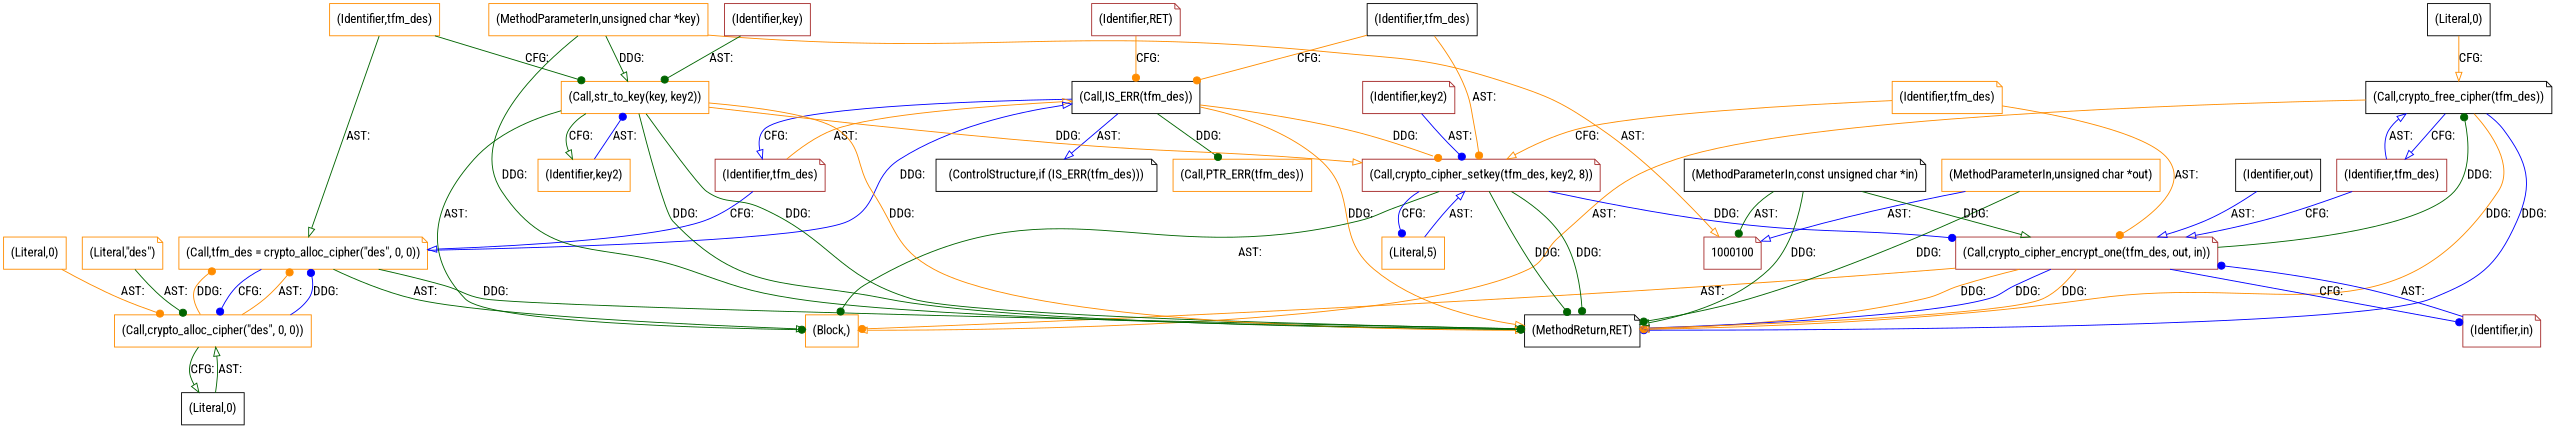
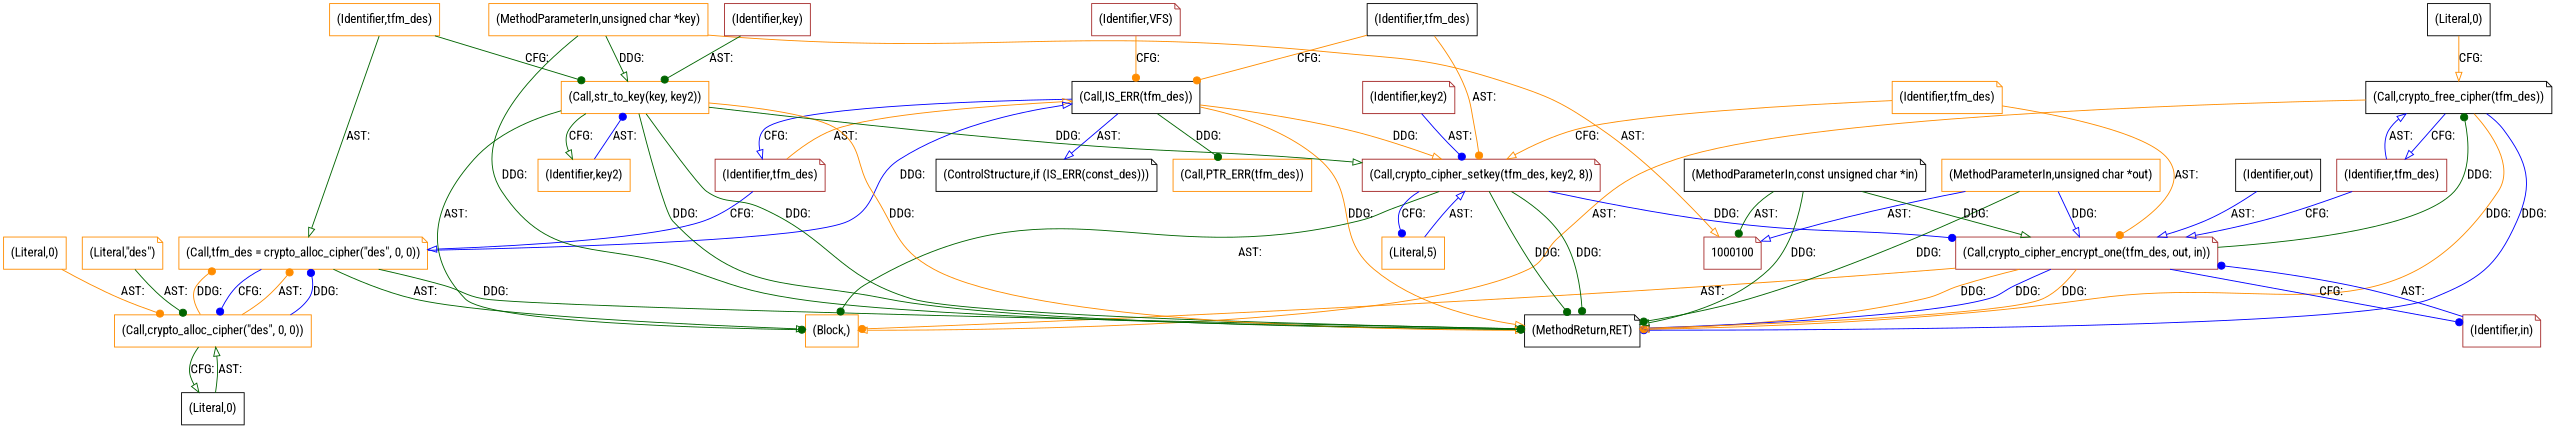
node "(Identifier,RET)": label "(Identifier,RET)" -> "(Identifier,VFS)"
edge "(Call,IS_ERR(tfm_des))" -> "(Call,crypto_cipher_setkey(tfm_des, key2, 8))": arrowhead dot -> onormal
edge "(Call,str_to_key(key, key2))" -> "(Call,crypto_cipher_setkey(tfm_des, key2, 8))": color darkorange -> darkgreen
node "(ControlStructure,if (IS_ERR(tfm_des)))": label "(ControlStructure,if (IS_ERR(tfm_des)))" -> "(ControlStructure,if (IS_ERR(const_des)))"
edge "(MethodParameterIn,unsigned char *out)" -> "(Call,crypto_cipher_encrypt_one(tfm_des, out, in))": added, label "DDG:"
